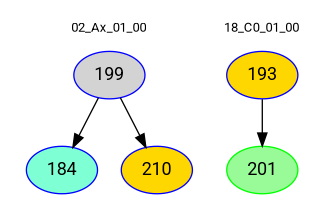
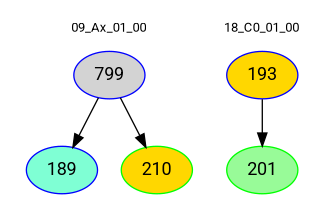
cluster "02_Ax_01_00": label "02_Ax_01_00" -> "09_Ax_01_00"
node "199": label "199" -> "799"
node "184": label "184" -> "189"
node "210": color blue -> green
